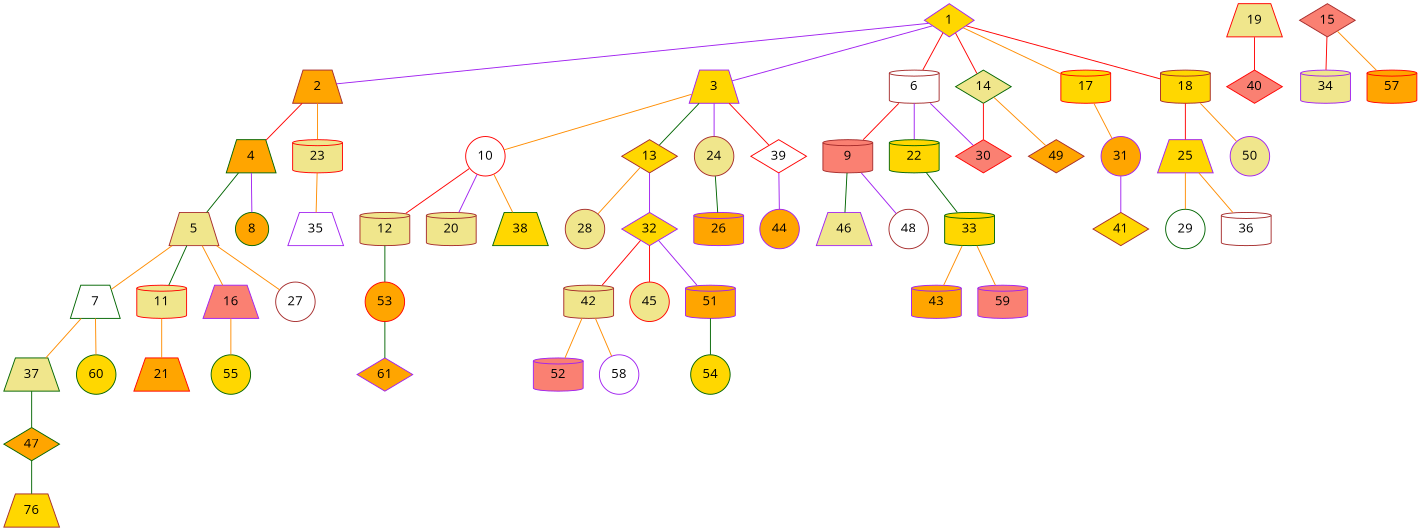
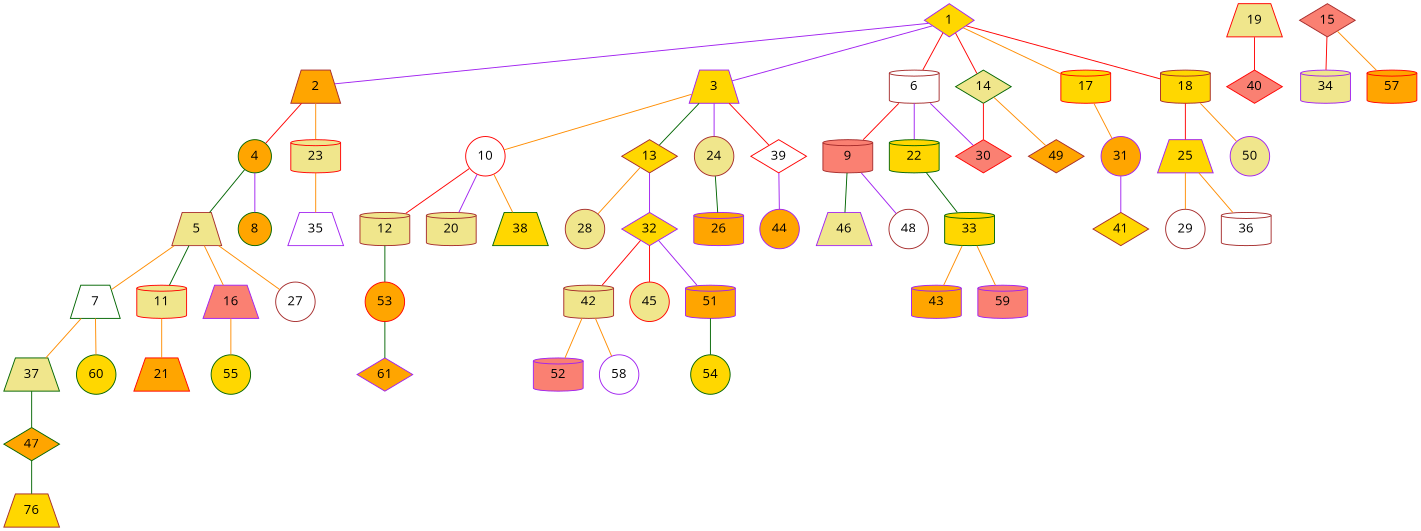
node "4": shape trapezium -> circle
node "29": color darkgreen -> brown
